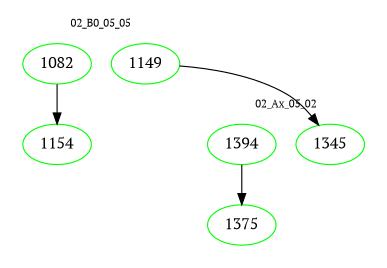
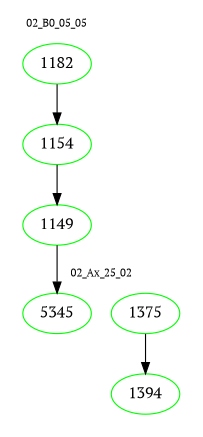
node "1082": label "1082" -> "1182"
cluster "02_Ax_05_02": label "02_Ax_05_02" -> "02_Ax_25_02"
node "1345": label "1345" -> "5345"
edge "1154" -> "1149": added
edge "1394" -> "1375": reversed
